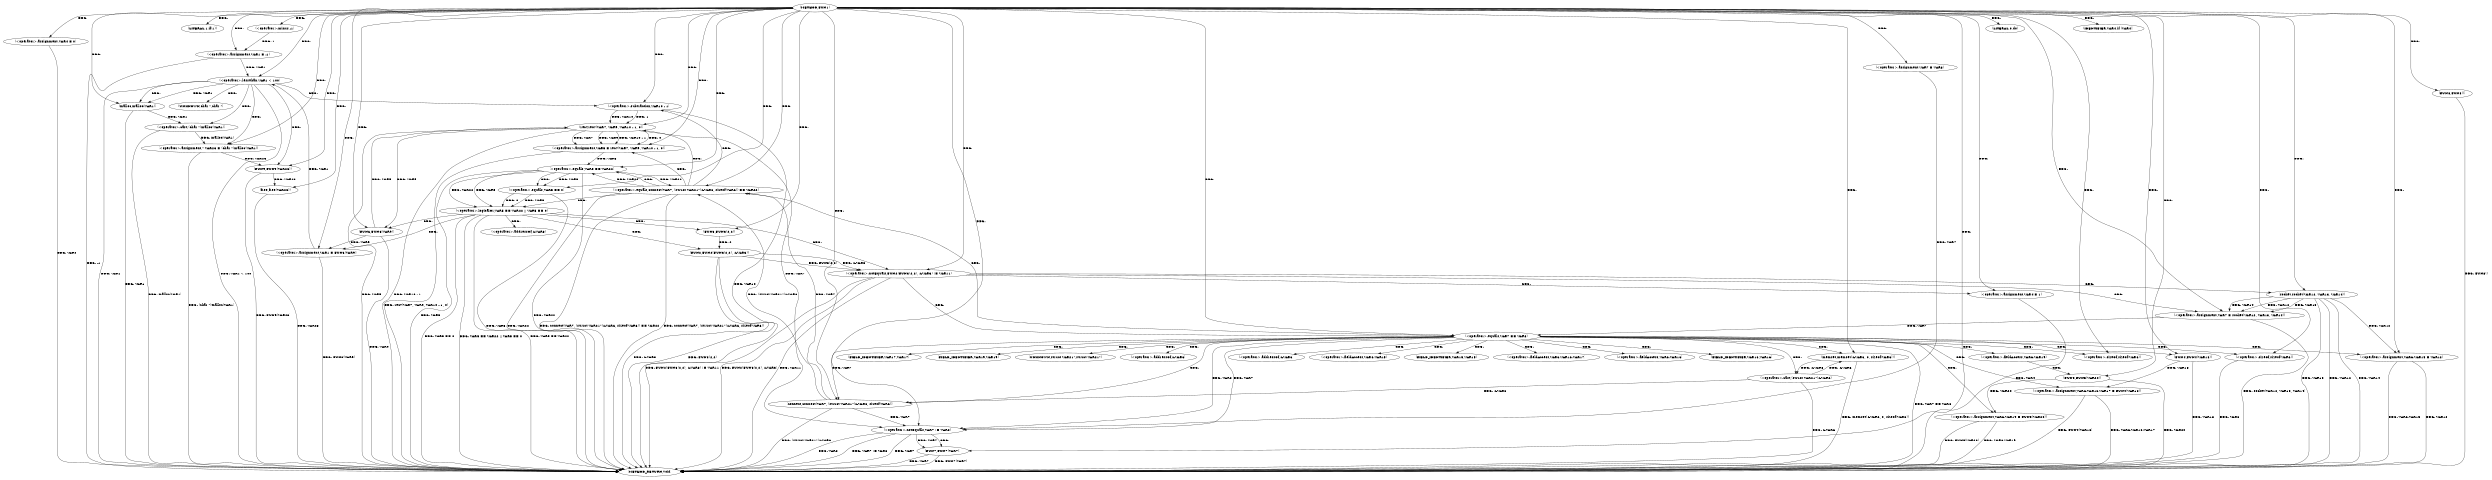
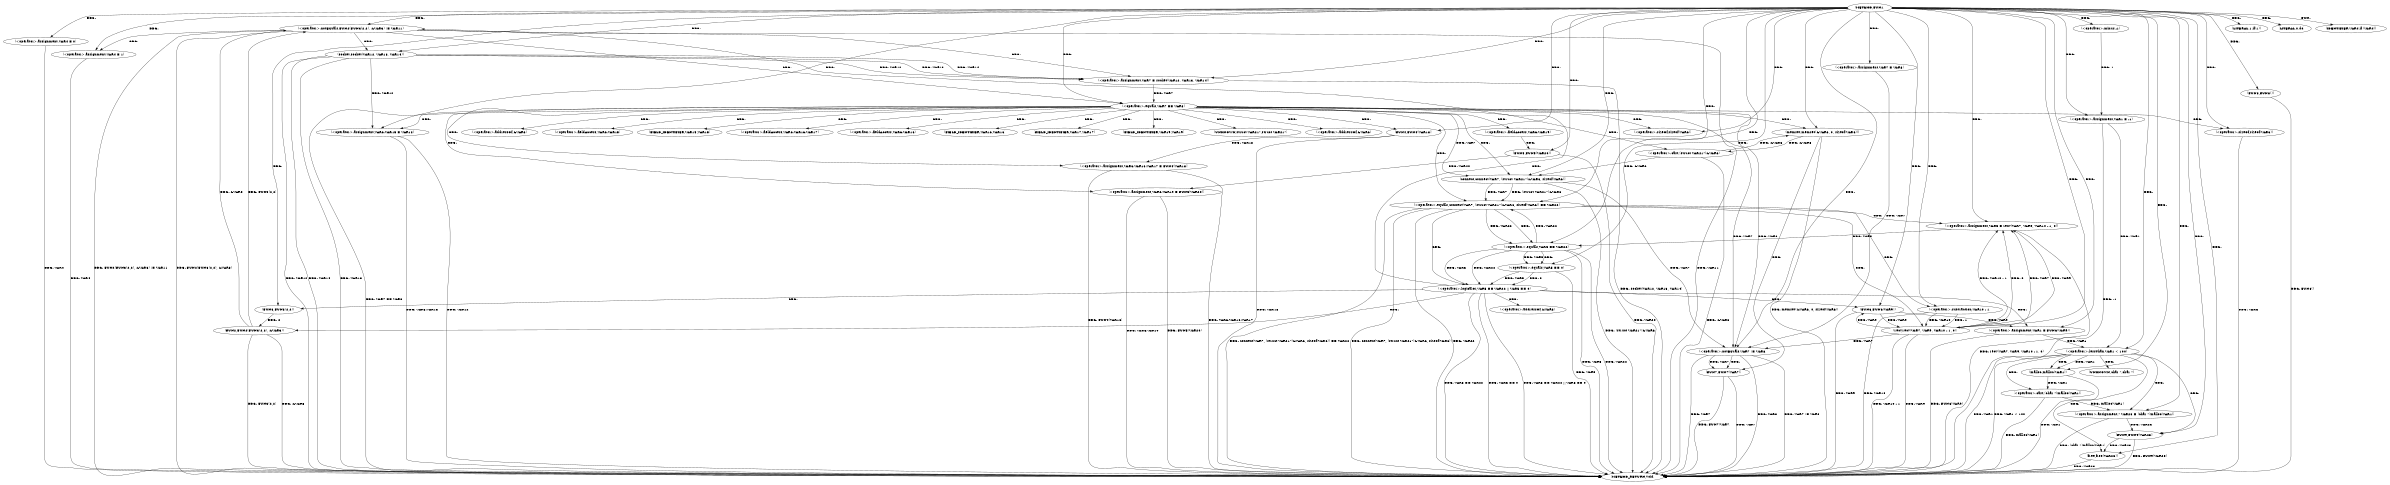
edge "(METHOD,FUN1)" -> "(IDENTIFIER,VAR4,if (VAR4))": label "DDG: " -> "FUN: "
edge "(<operator>.lessThan,VAR1 < 100)" -> "(<operator>.subtraction,VAR10 - 1)": now "(<operator>.lessThan,VAR1 < 100)" -> "(free,free(VAR23))"
edge "(METHOD,FUN1)" -> "(FUN7,FUN7(VAR7))": now "(memset,memset(&VAR6, 0, sizeof(VAR6)))" -> "(FUN7,FUN7(VAR7))"
